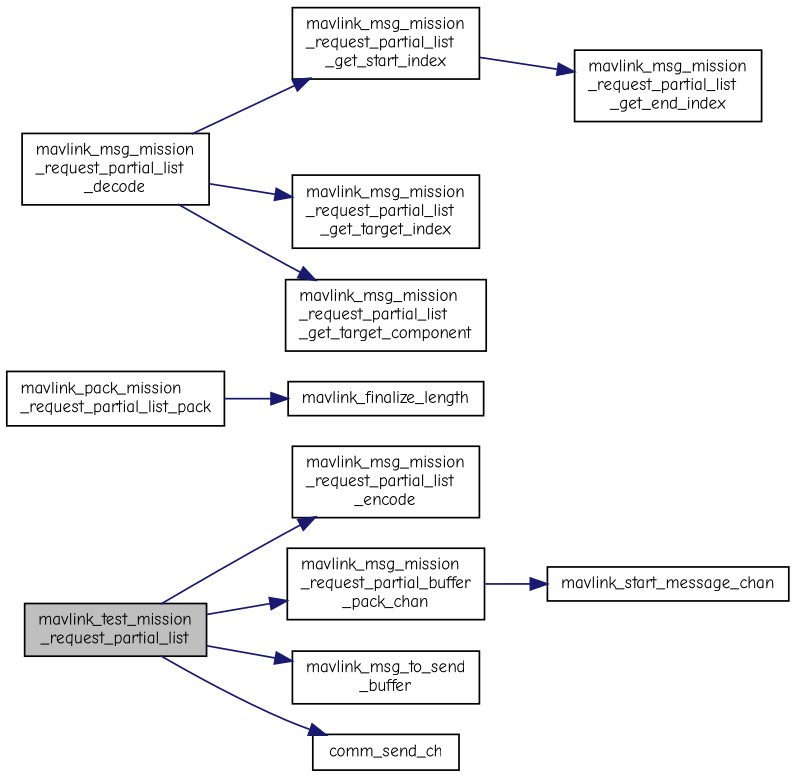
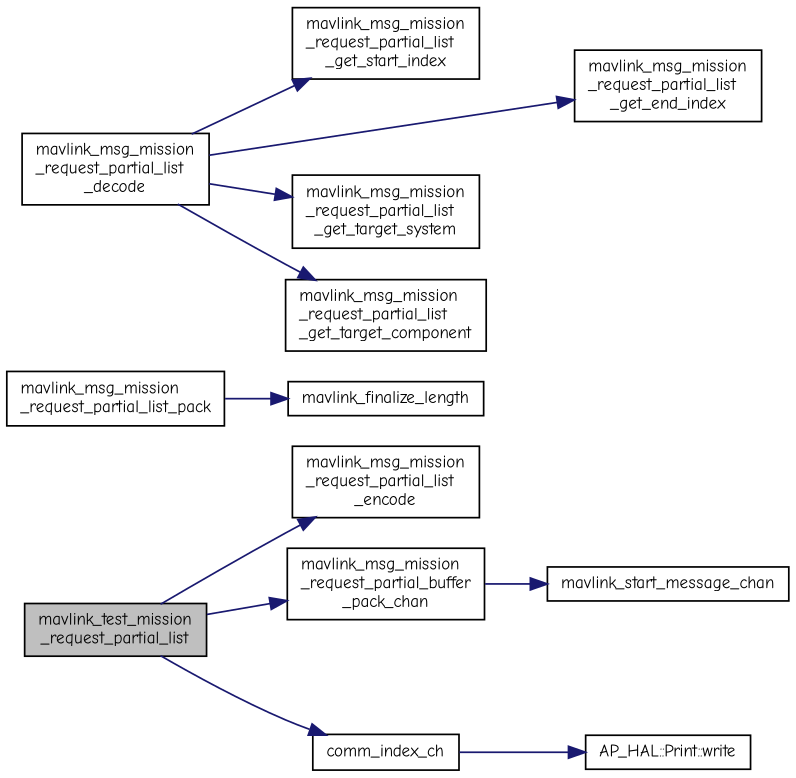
edge "mavlink_msg_mission _request_partial_list _get_start_index" -> "mavlink_msg_mission _request_partial_list _get_end_index": now "mavlink_msg_mission _request_partial_list _decode" -> "mavlink_msg_mission _request_partial_list _get_end_index"
node "mavlink_msg_mission _request_partial_list _get_target_index": label "mavlink_msg_mission _request_partial_list _get_target_index" -> "mavlink_msg_mission _request_partial_list _get_target_system"
node "mavlink_pack_mission _request_partial_list_pack": label "mavlink_pack_mission _request_partial_list_pack" -> "mavlink_msg_mission _request_partial_list_pack"
node "mavlink_msg_to_send _buffer": removed
node "comm_send_ch": label "comm_send_ch" -> "comm_index_ch"
node "AP_HAL::Print::write": added
